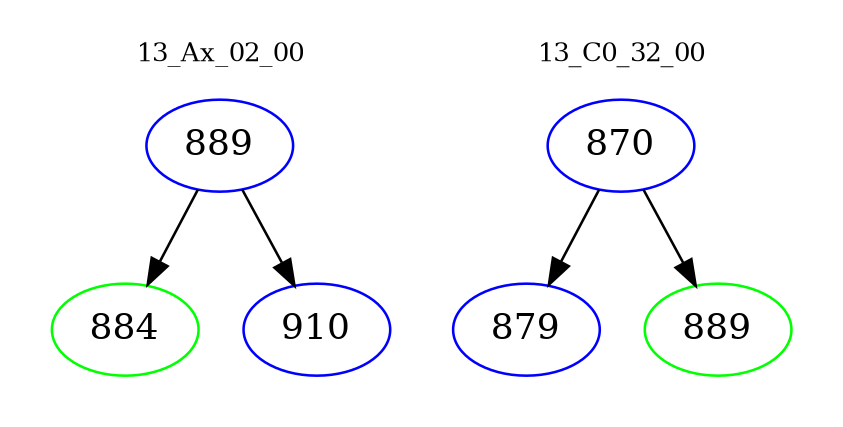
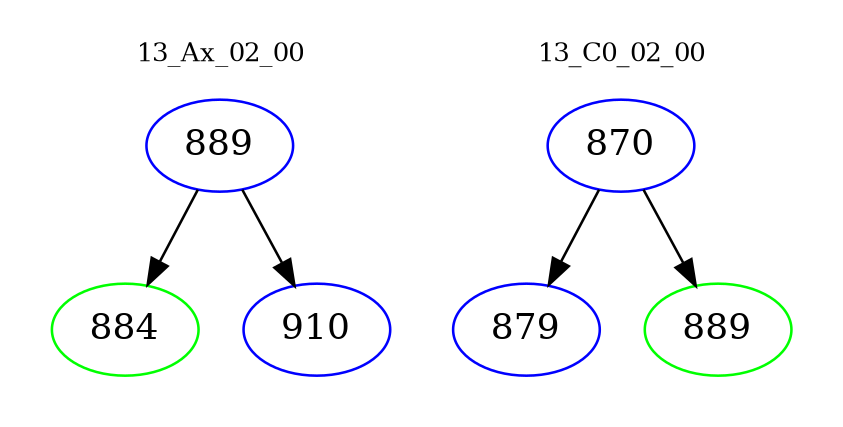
cluster "13_C0_32_00": label "13_C0_32_00" -> "13_C0_02_00"
